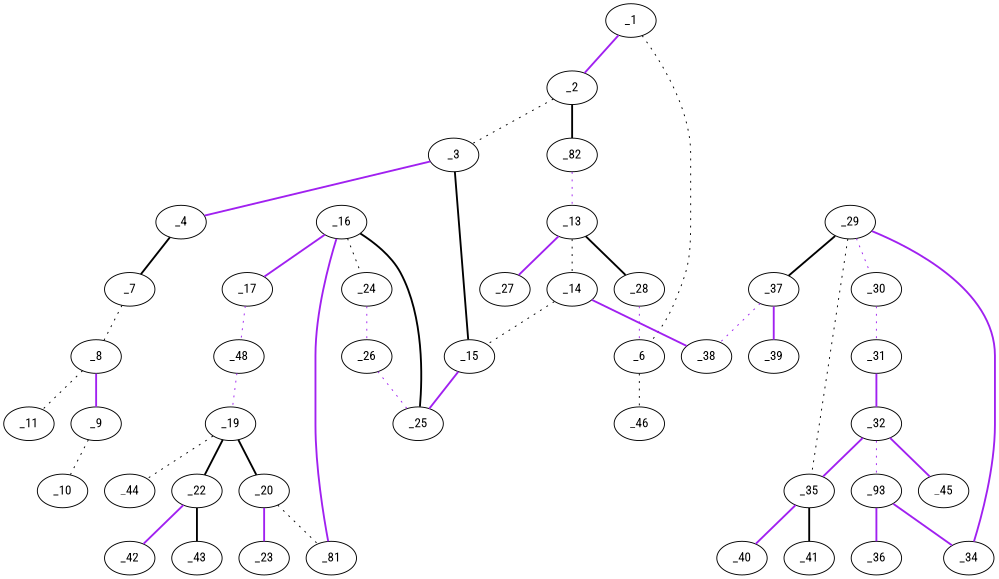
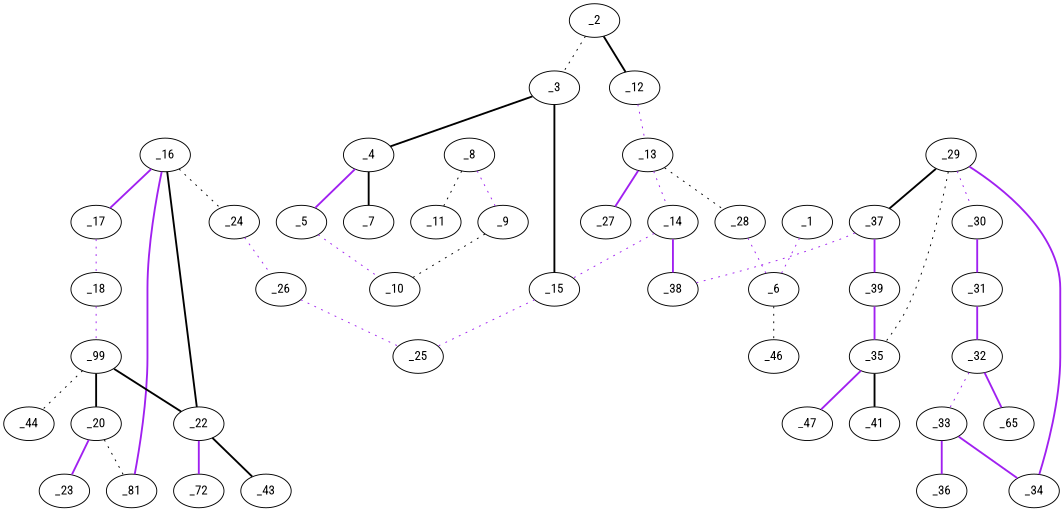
edge "_1" -- "_2": removed
node "_82": label "_82" -> "_12"
edge "_1" -- "_6": color black -> purple
edge "_3" -- "_4": color purple -> black
node "_5": added
edge "_13" -- "_14": color black -> purple
edge "_13" -- "_28": style bold -> dotted
edge "_16" -- "_25": now "_16" -- "_22"
edge "_7" -- "_8": removed
edge "_14" -- "_15": color black -> purple
edge "_30" -- "_31": style dotted -> bold
node "_48": label "_48" -> "_18"
edge "_8" -- "_9": style bold -> dotted
edge "_15" -- "_25": style bold -> dotted
node "_19": label "_19" -> "_99"
edge "_32" -- "_35": now "_39" -- "_35"
node "_93": label "_93" -> "_33"
node "_45": label "_45" -> "_65"
node "_42": label "_42" -> "_72"
node "_40": label "_40" -> "_47"
